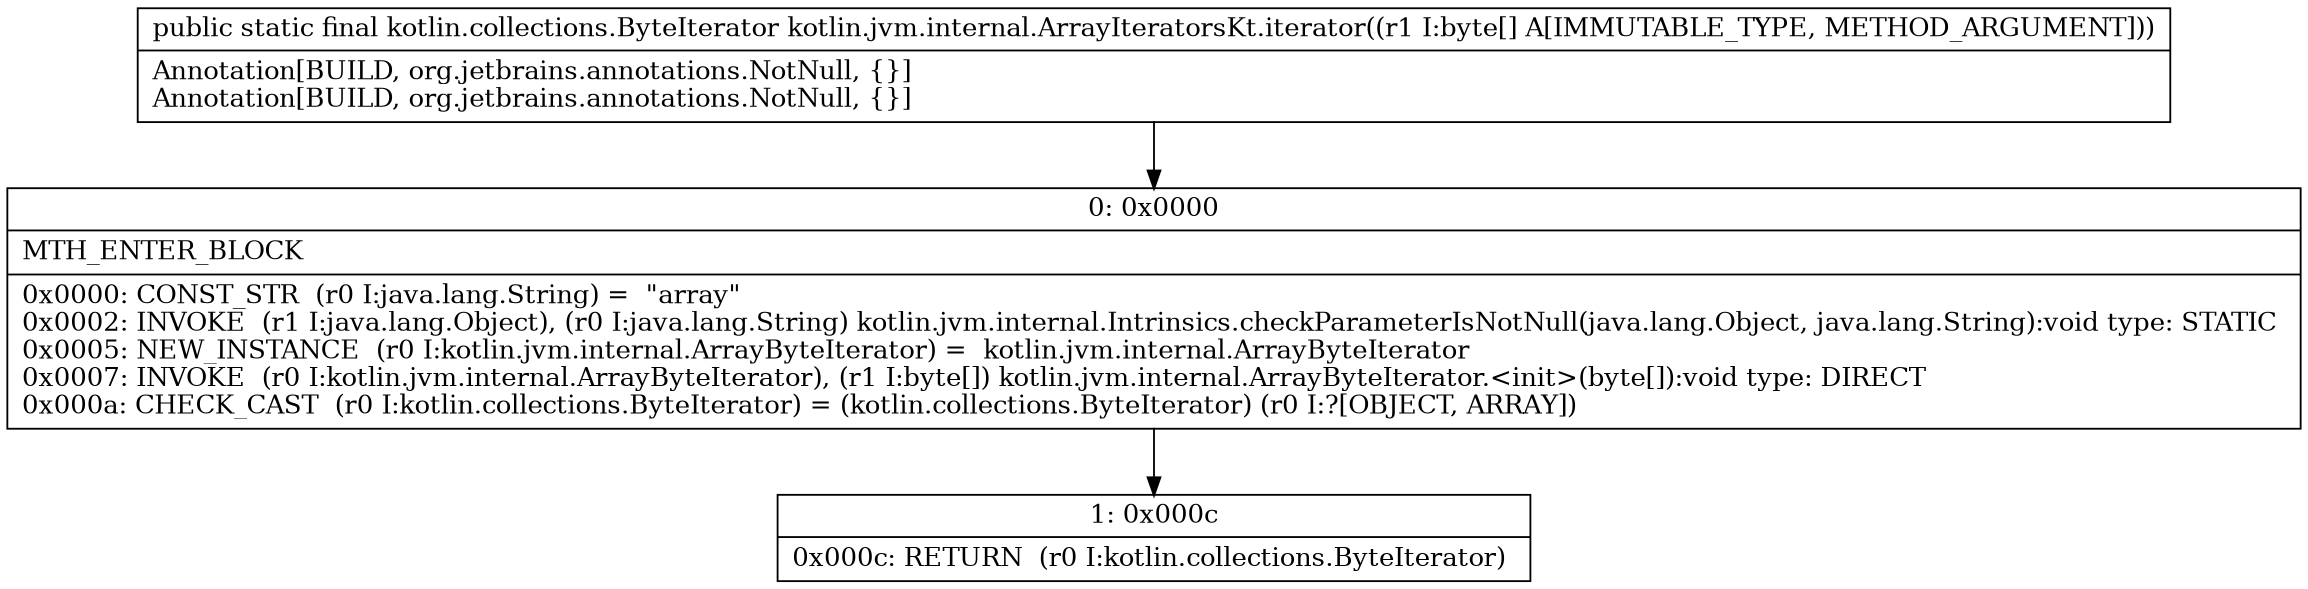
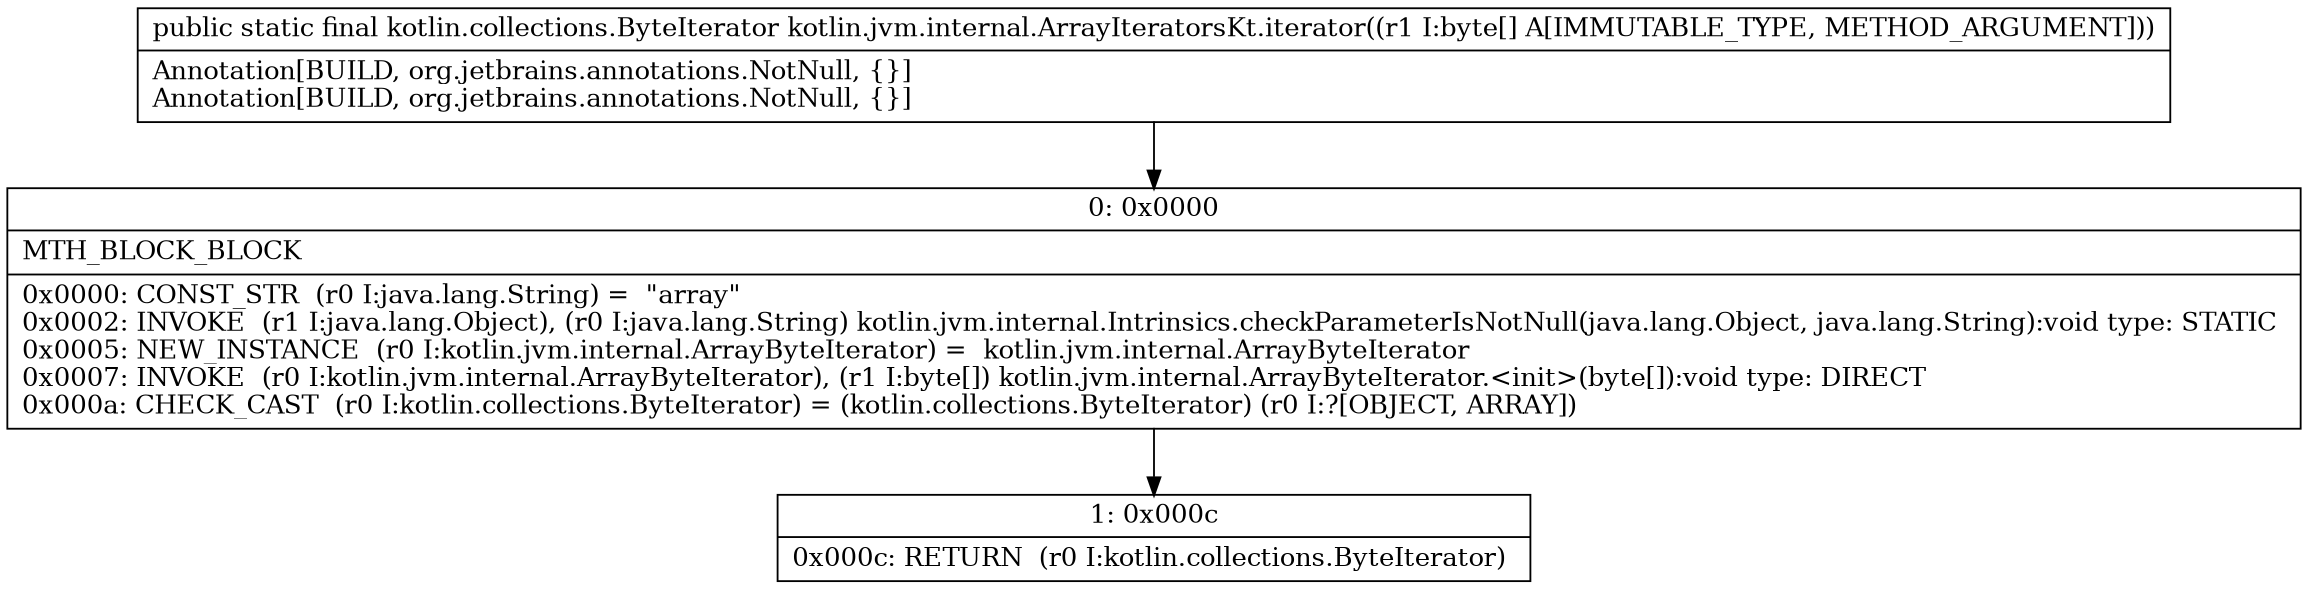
node "0: 0x0000": text "MTH_ENTER_BLOCK" -> "MTH_BLOCK_BLOCK"
